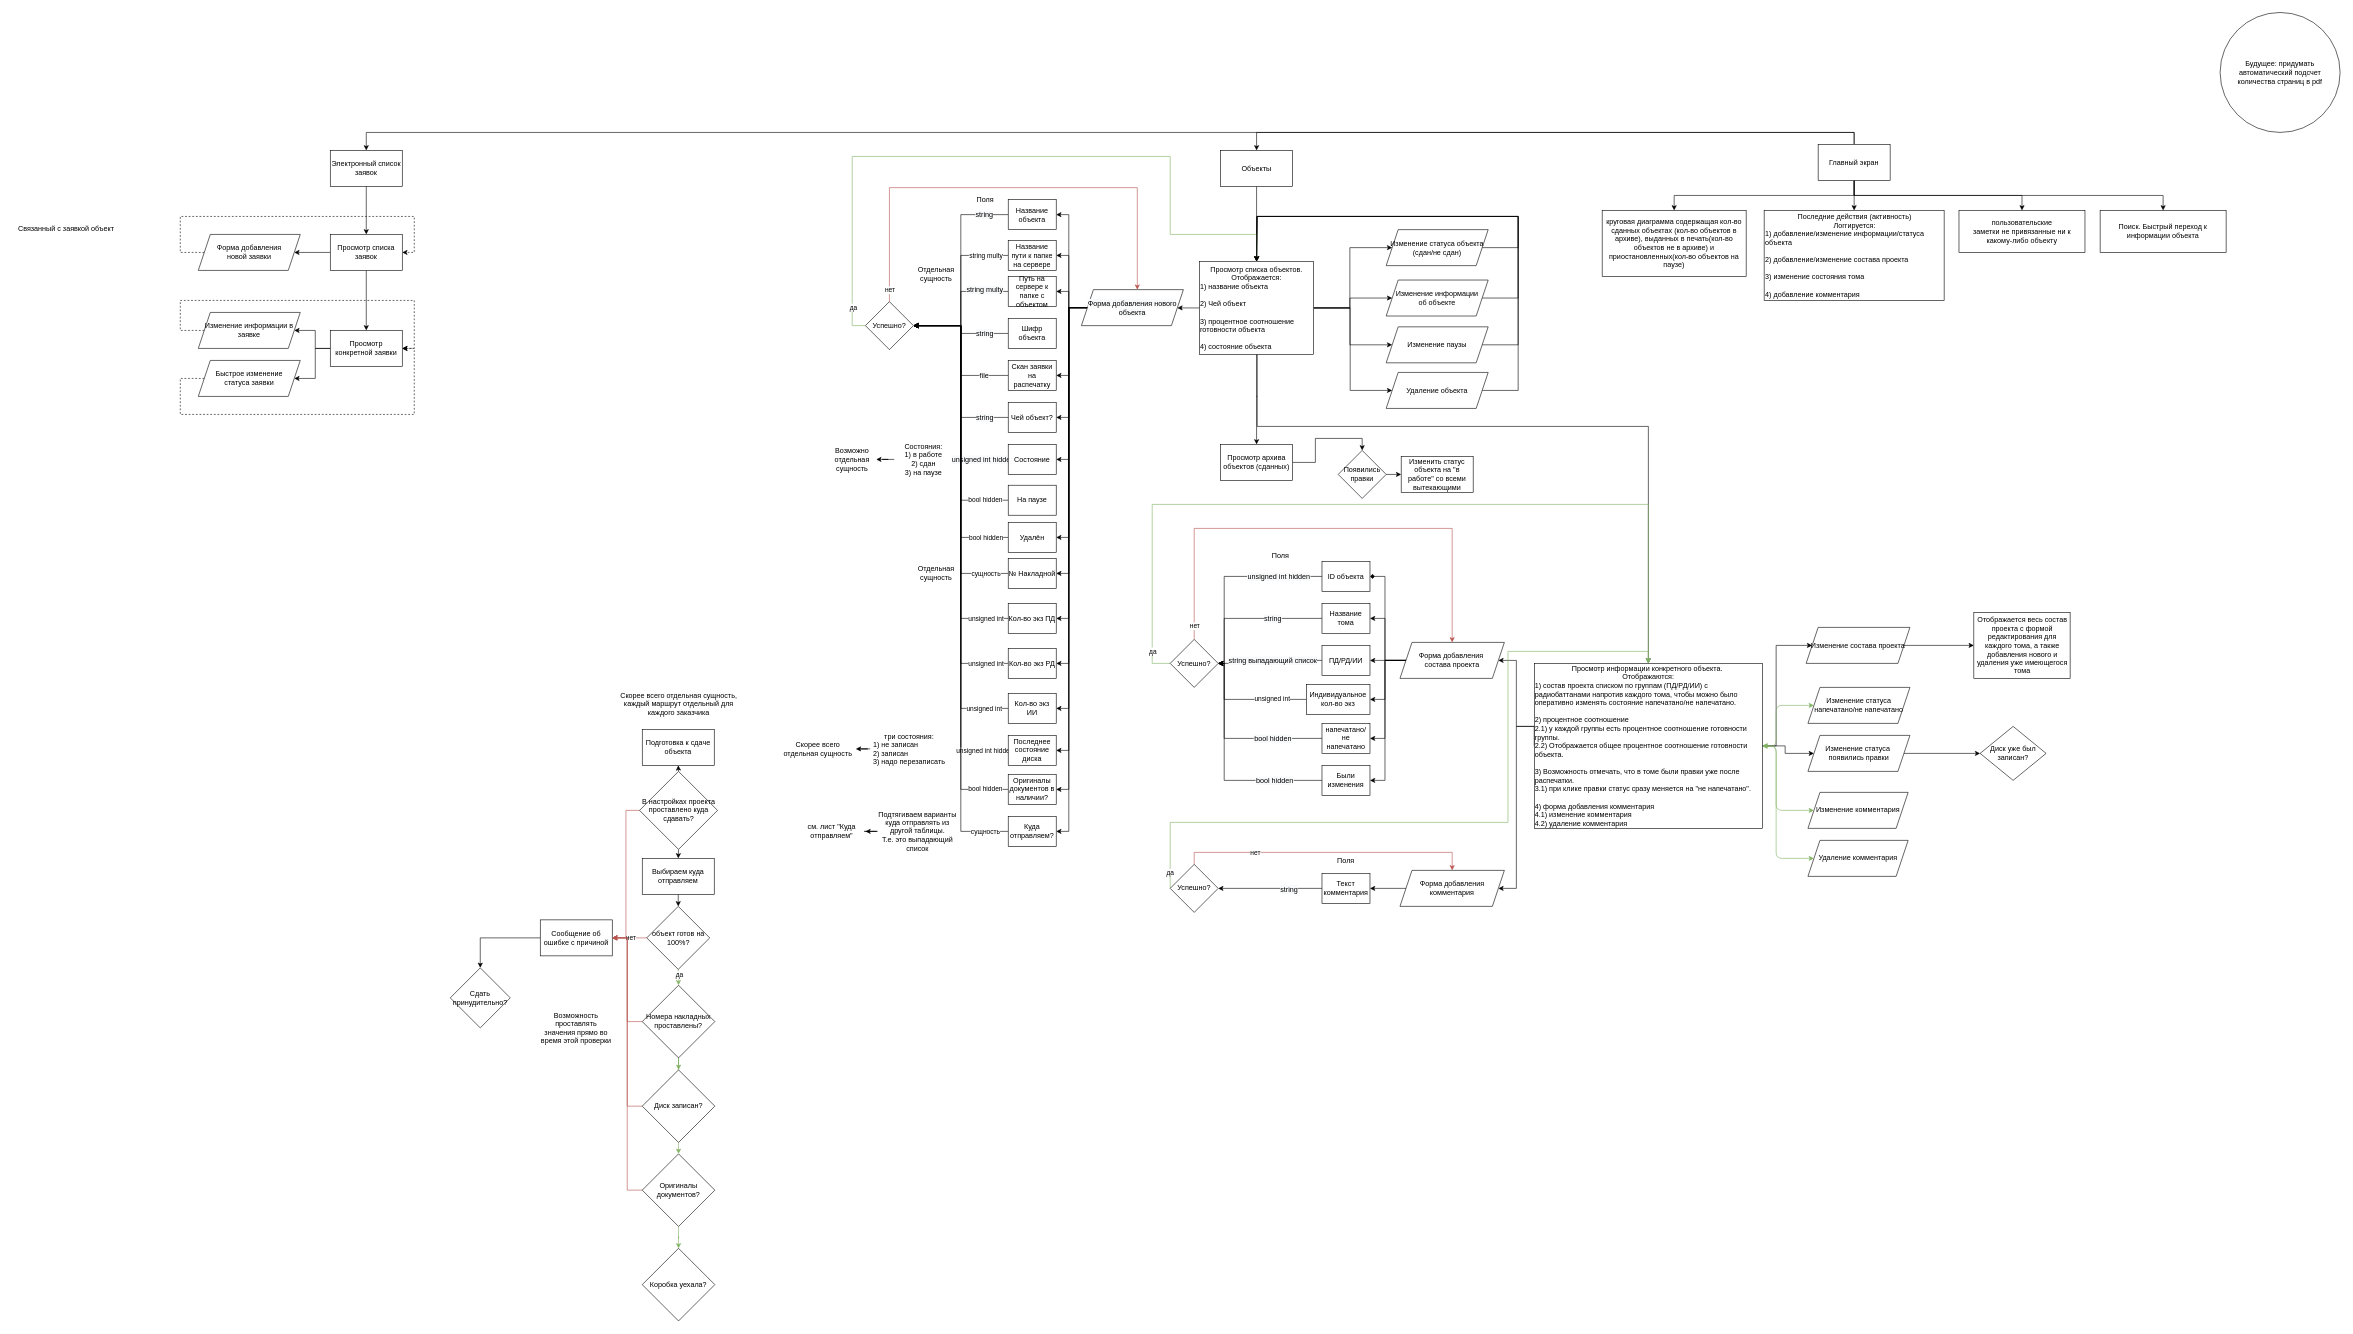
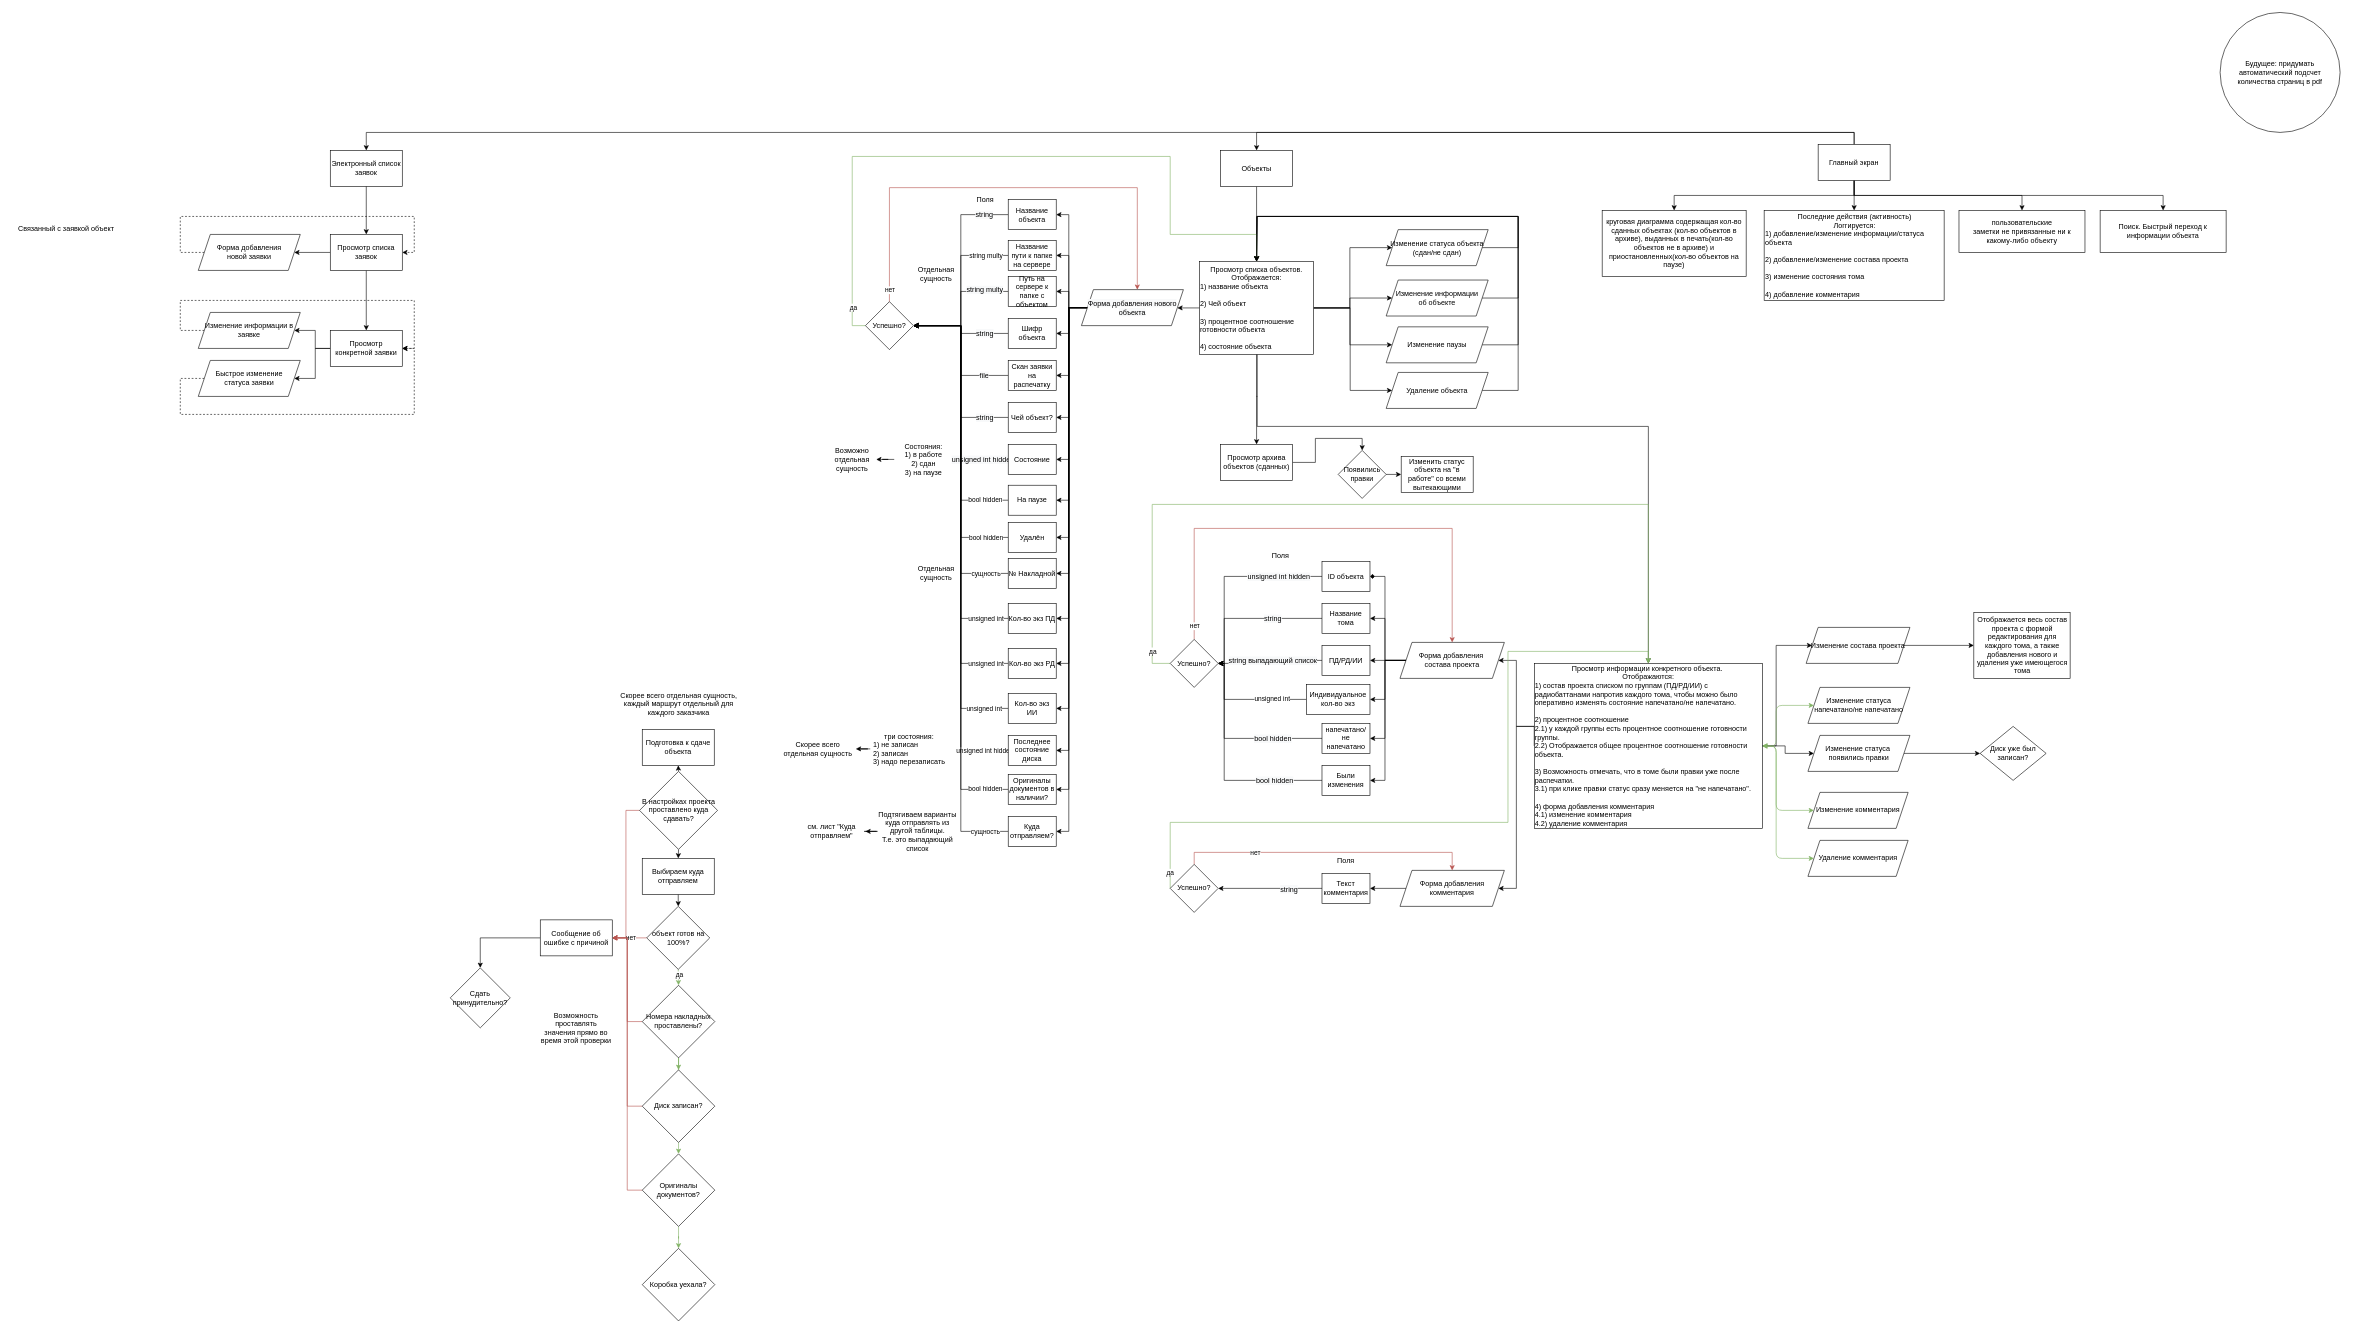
edge "Форма добавления нового объекта" -> "Шифр объекта": added
edge "Форма добавления нового объекта" -> "На паузе": added
